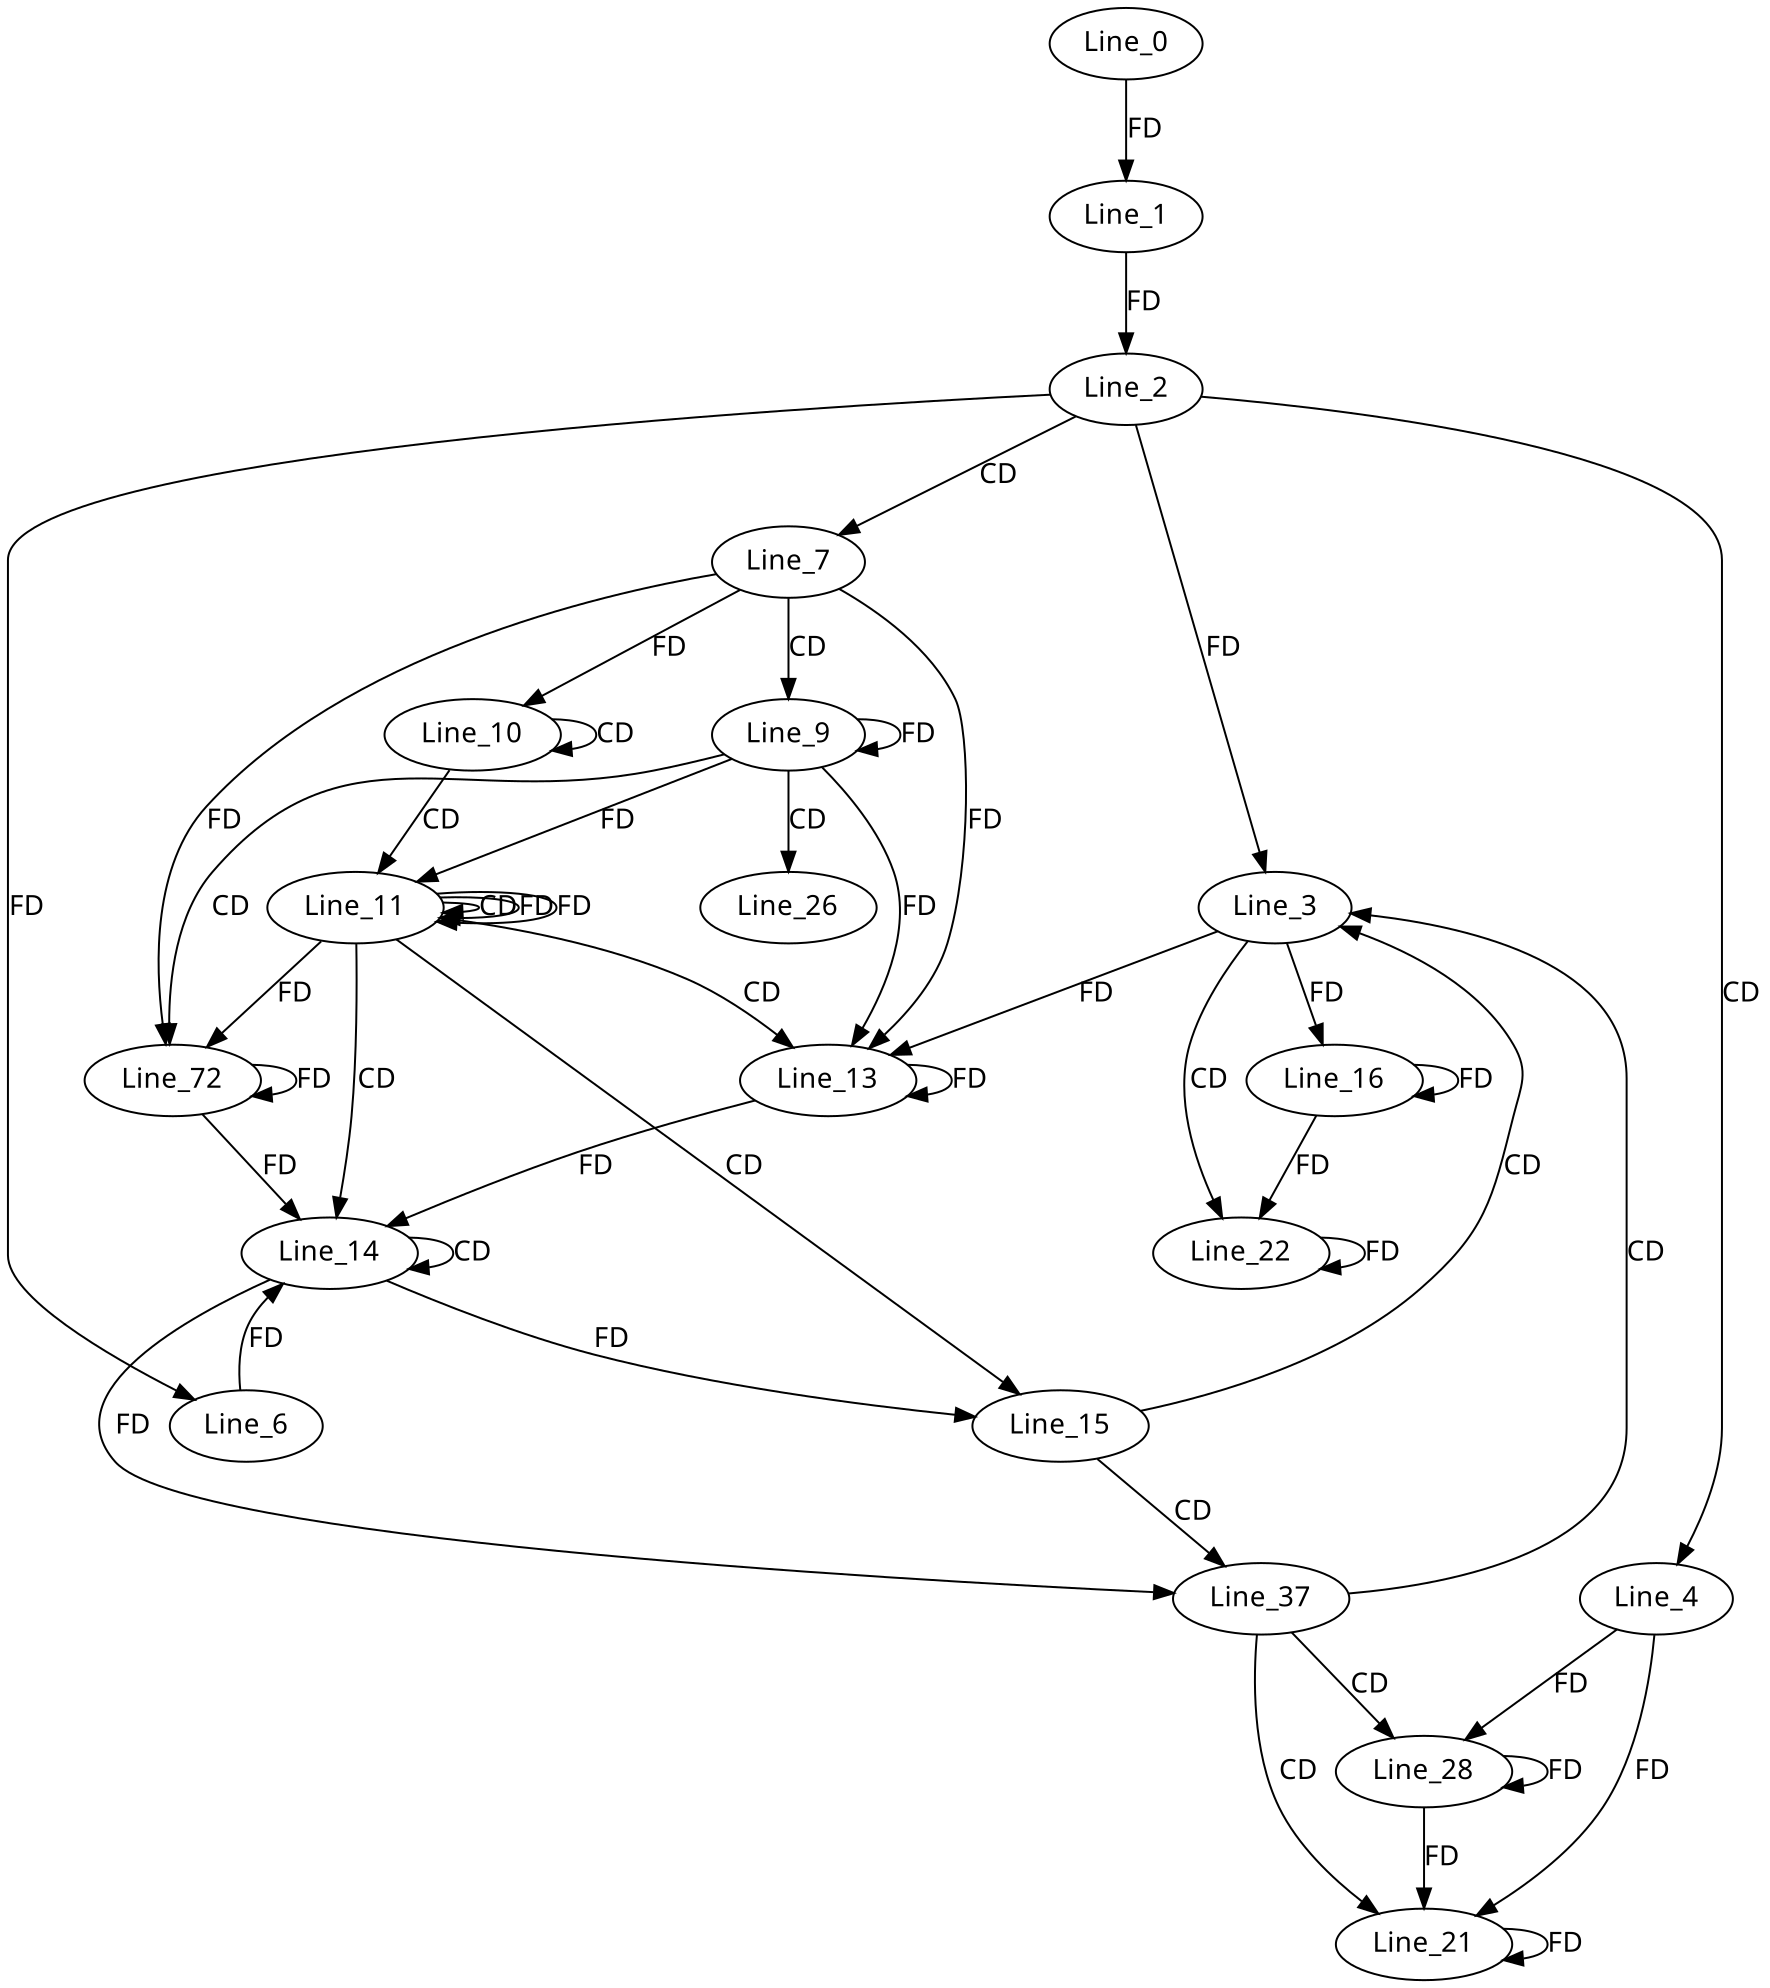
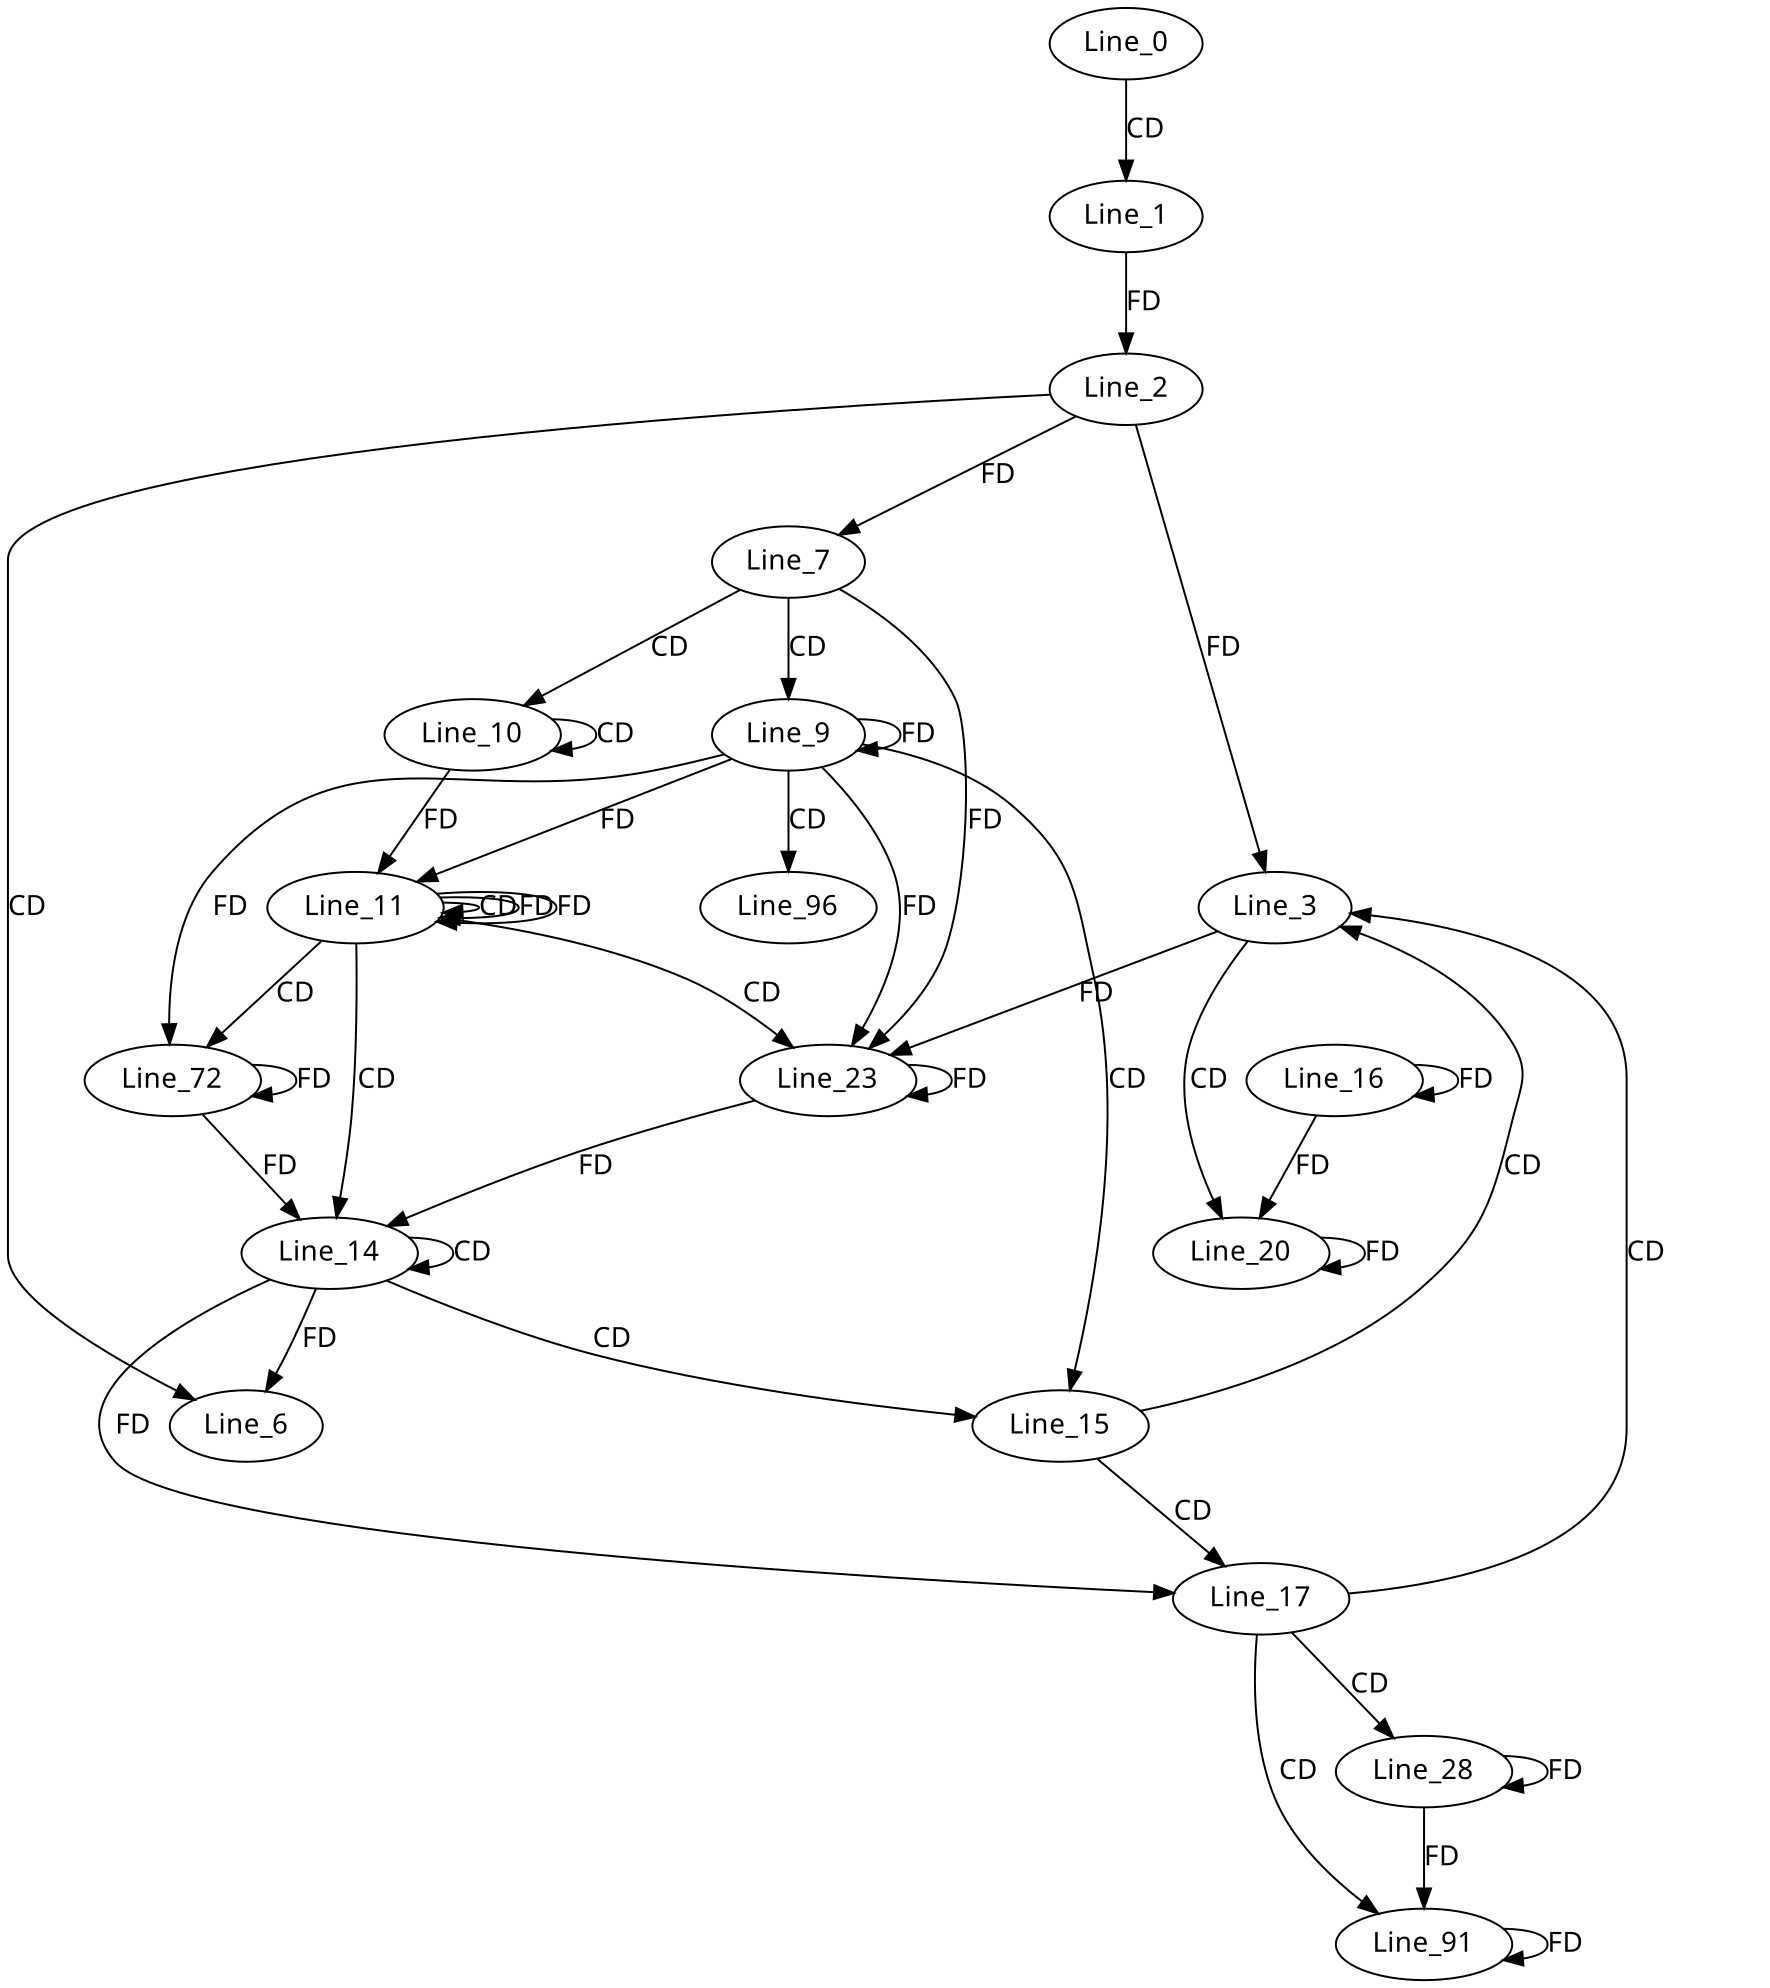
edge "Line_0" -> "Line_1": label "FD" -> "CD"
edge "Line_2" -> "Line_7": label "CD" -> "FD"
edge "Line_7" -> "Line_10": label "FD" -> "CD"
edge "Line_7" -> "Line_72": removed, label "FD"
edge "Line_10" -> "Line_11": label "CD" -> "FD"
edge "Line_2" -> "Line_6": label "FD" -> "CD"
edge "Line_9" -> "Line_72": label "CD" -> "FD"
node "Line_26": label "Line_26" -> "Line_96"
edge "Line_3" -> "Line_16": removed, label "FD"
edge "Line_11" -> "Line_72": label "FD" -> "CD"
node "Line_13": label "Line_13" -> "Line_23"
edge "Line_11" -> "Line_15": now "Line_9" -> "Line_15"
node "Line_22": label "Line_22" -> "Line_20"
edge "Line_6" -> "Line_14": reversed
edge "Line_14" -> "Line_15": label "FD" -> "CD"
node "Line_37": label "Line_37" -> "Line_17"
node "Line_4": removed
node "Line_21": label "Line_21" -> "Line_91"
